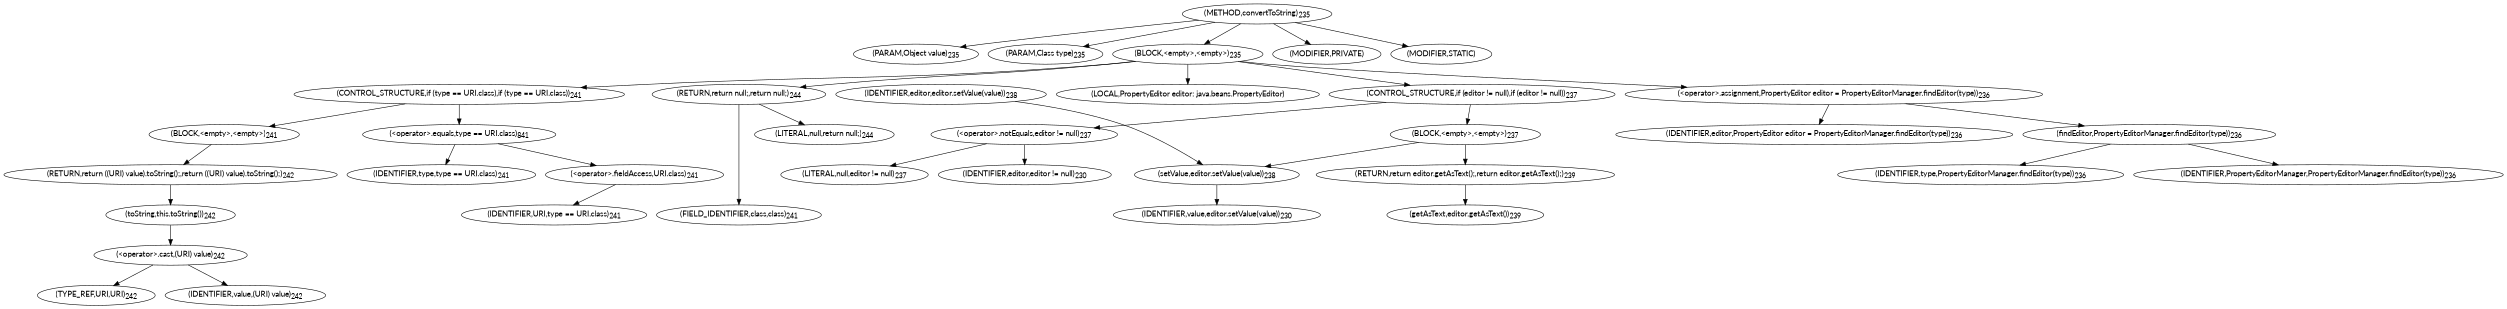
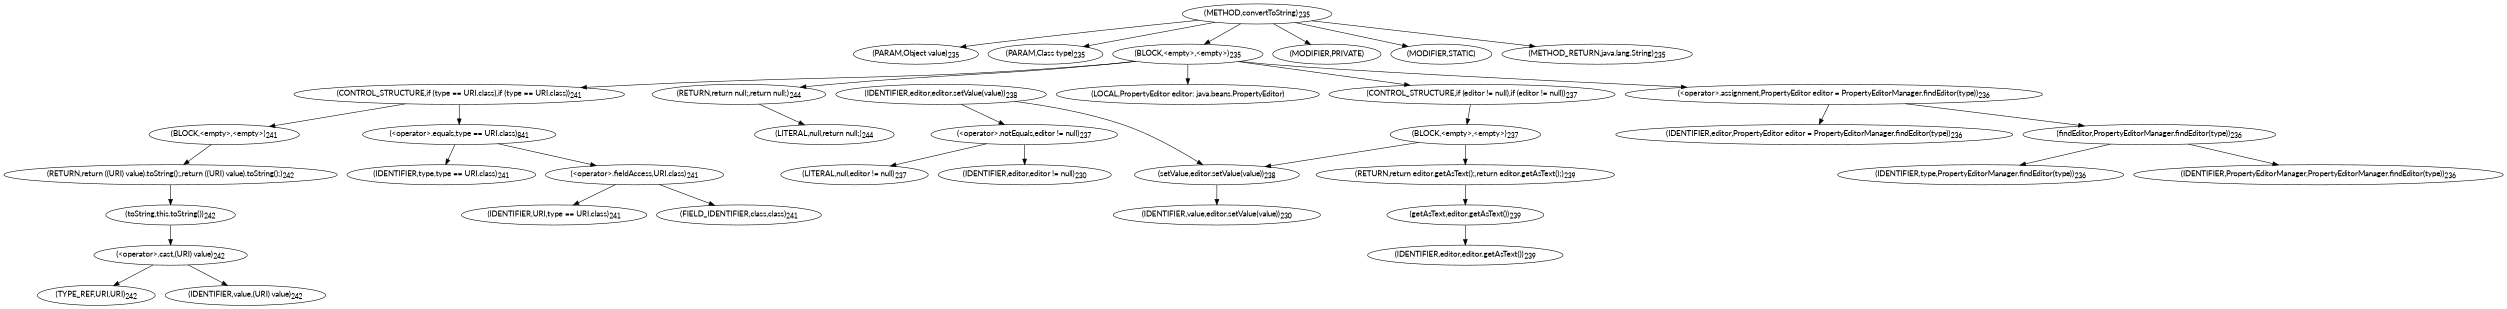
node "(METHOD_RETURN,java.lang.String)": added
edge "(CONTROL_STRUCTURE,if (editor != null),if (editor != null))" -> "(<operator>.notEquals,editor != null)": now "(IDENTIFIER,editor,editor.setValue(value))" -> "(<operator>.notEquals,editor != null)"
edge "(RETURN,return null;,return null;)" -> "(FIELD_IDENTIFIER,class,class)": now "(<operator>.fieldAccess,URI.class)" -> "(FIELD_IDENTIFIER,class,class)"
node "(IDENTIFIER,editor,editor.getAsText())": added
